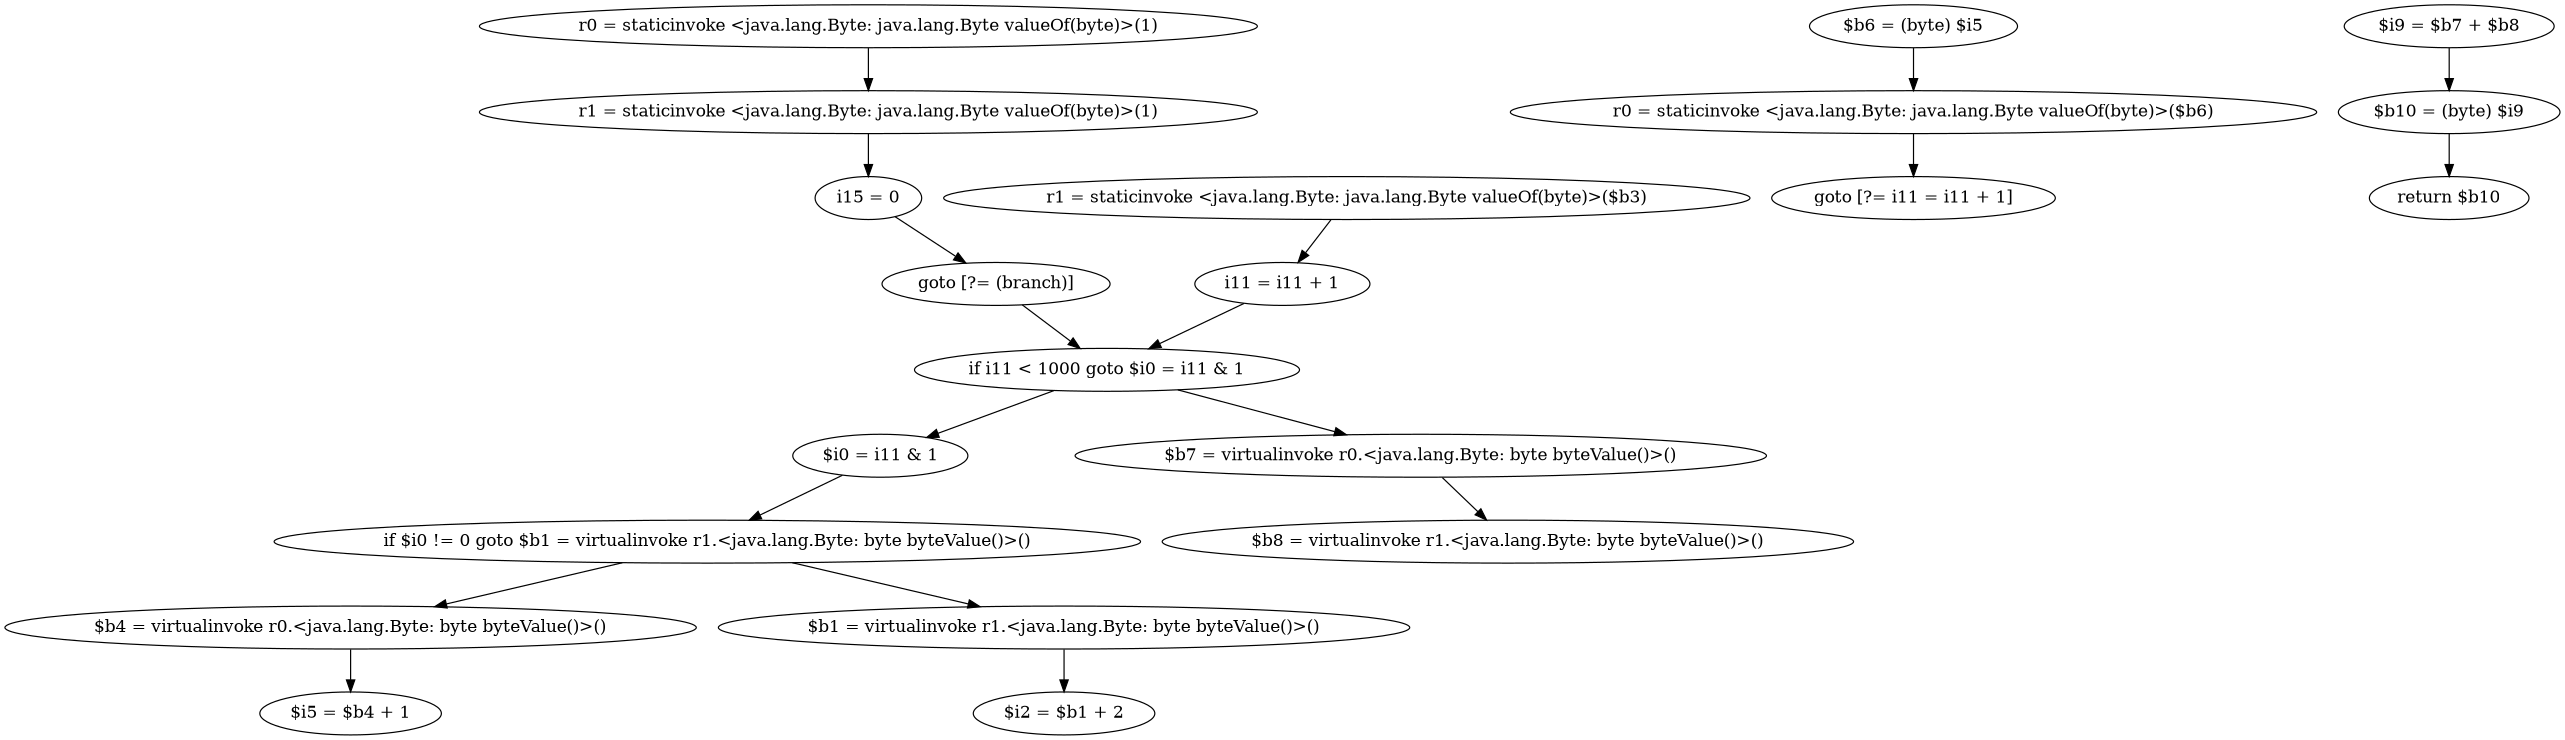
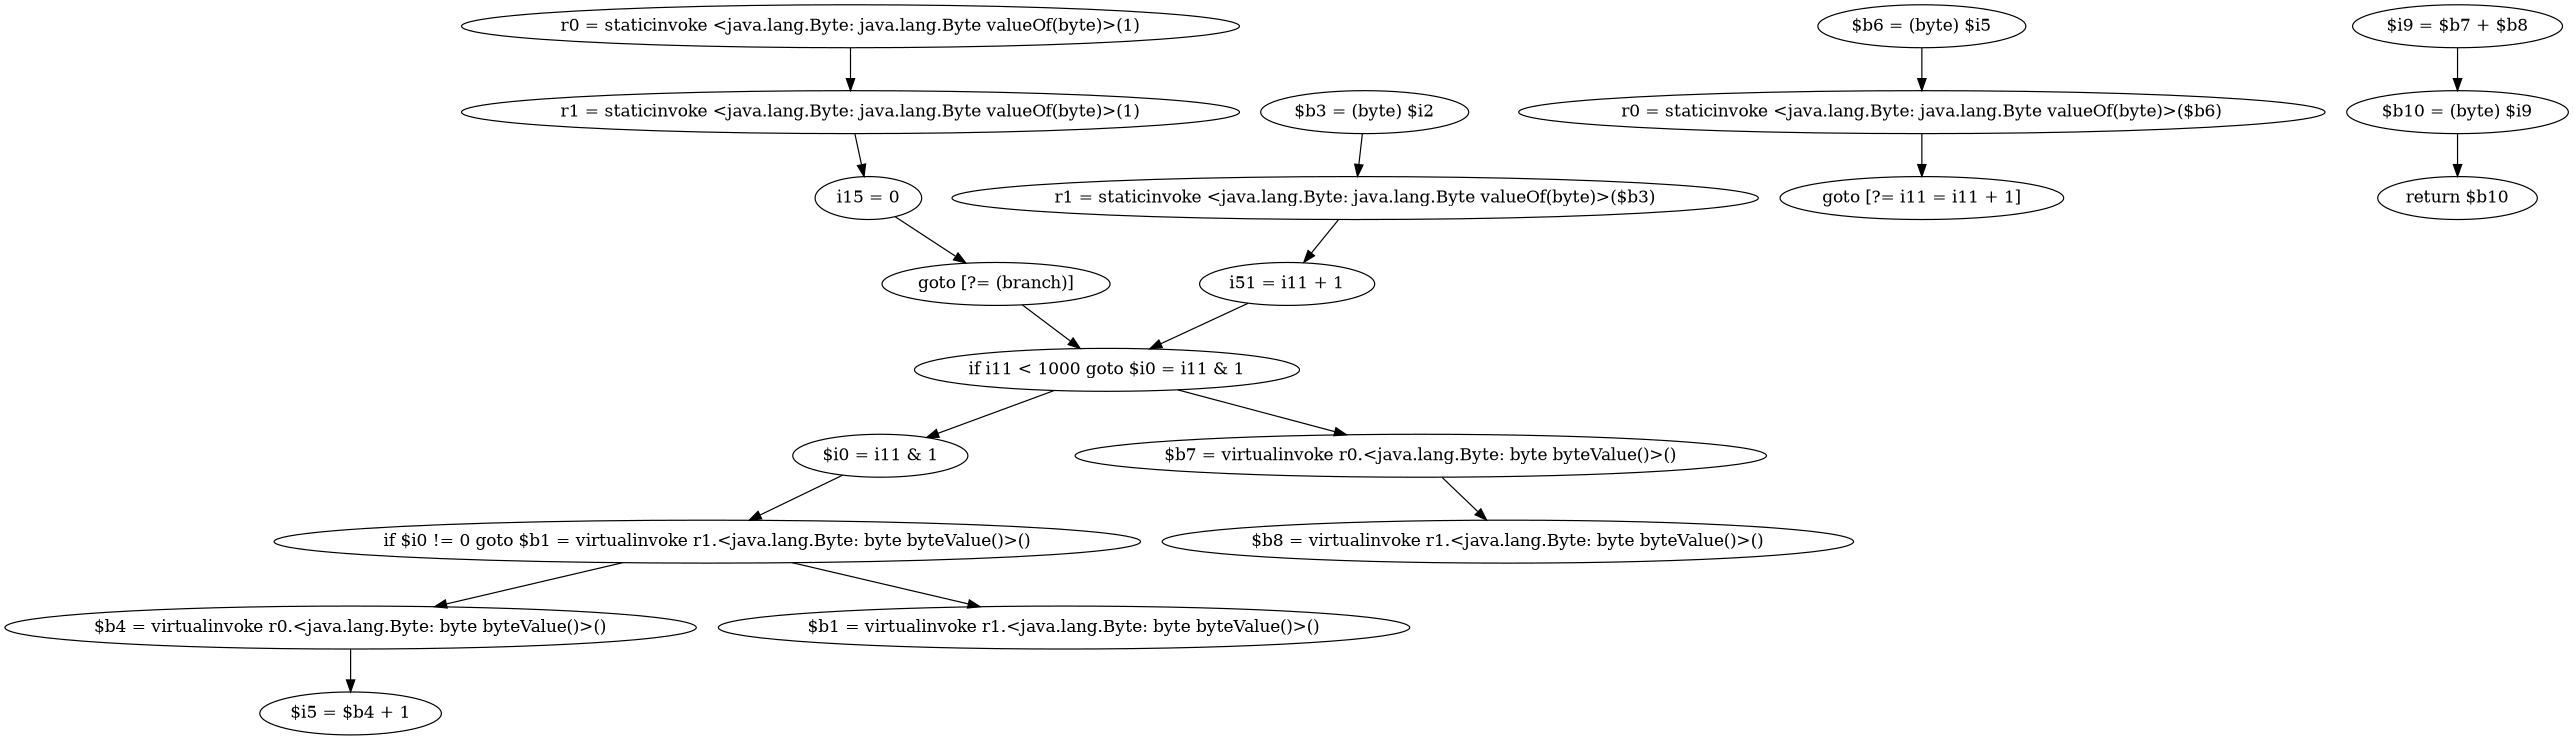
node "$b3 = (byte) $i2": added
node "i11 = i11 + 1": label "i11 = i11 + 1" -> "i51 = i11 + 1"
node "$i2 = $b1 + 2": removed
